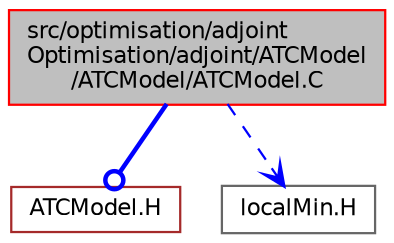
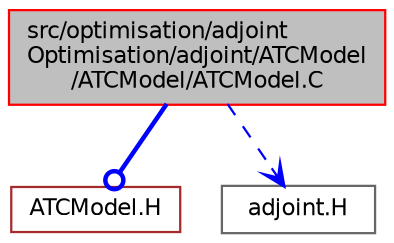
node "localMin.H": label "localMin.H" -> "adjoint.H"
